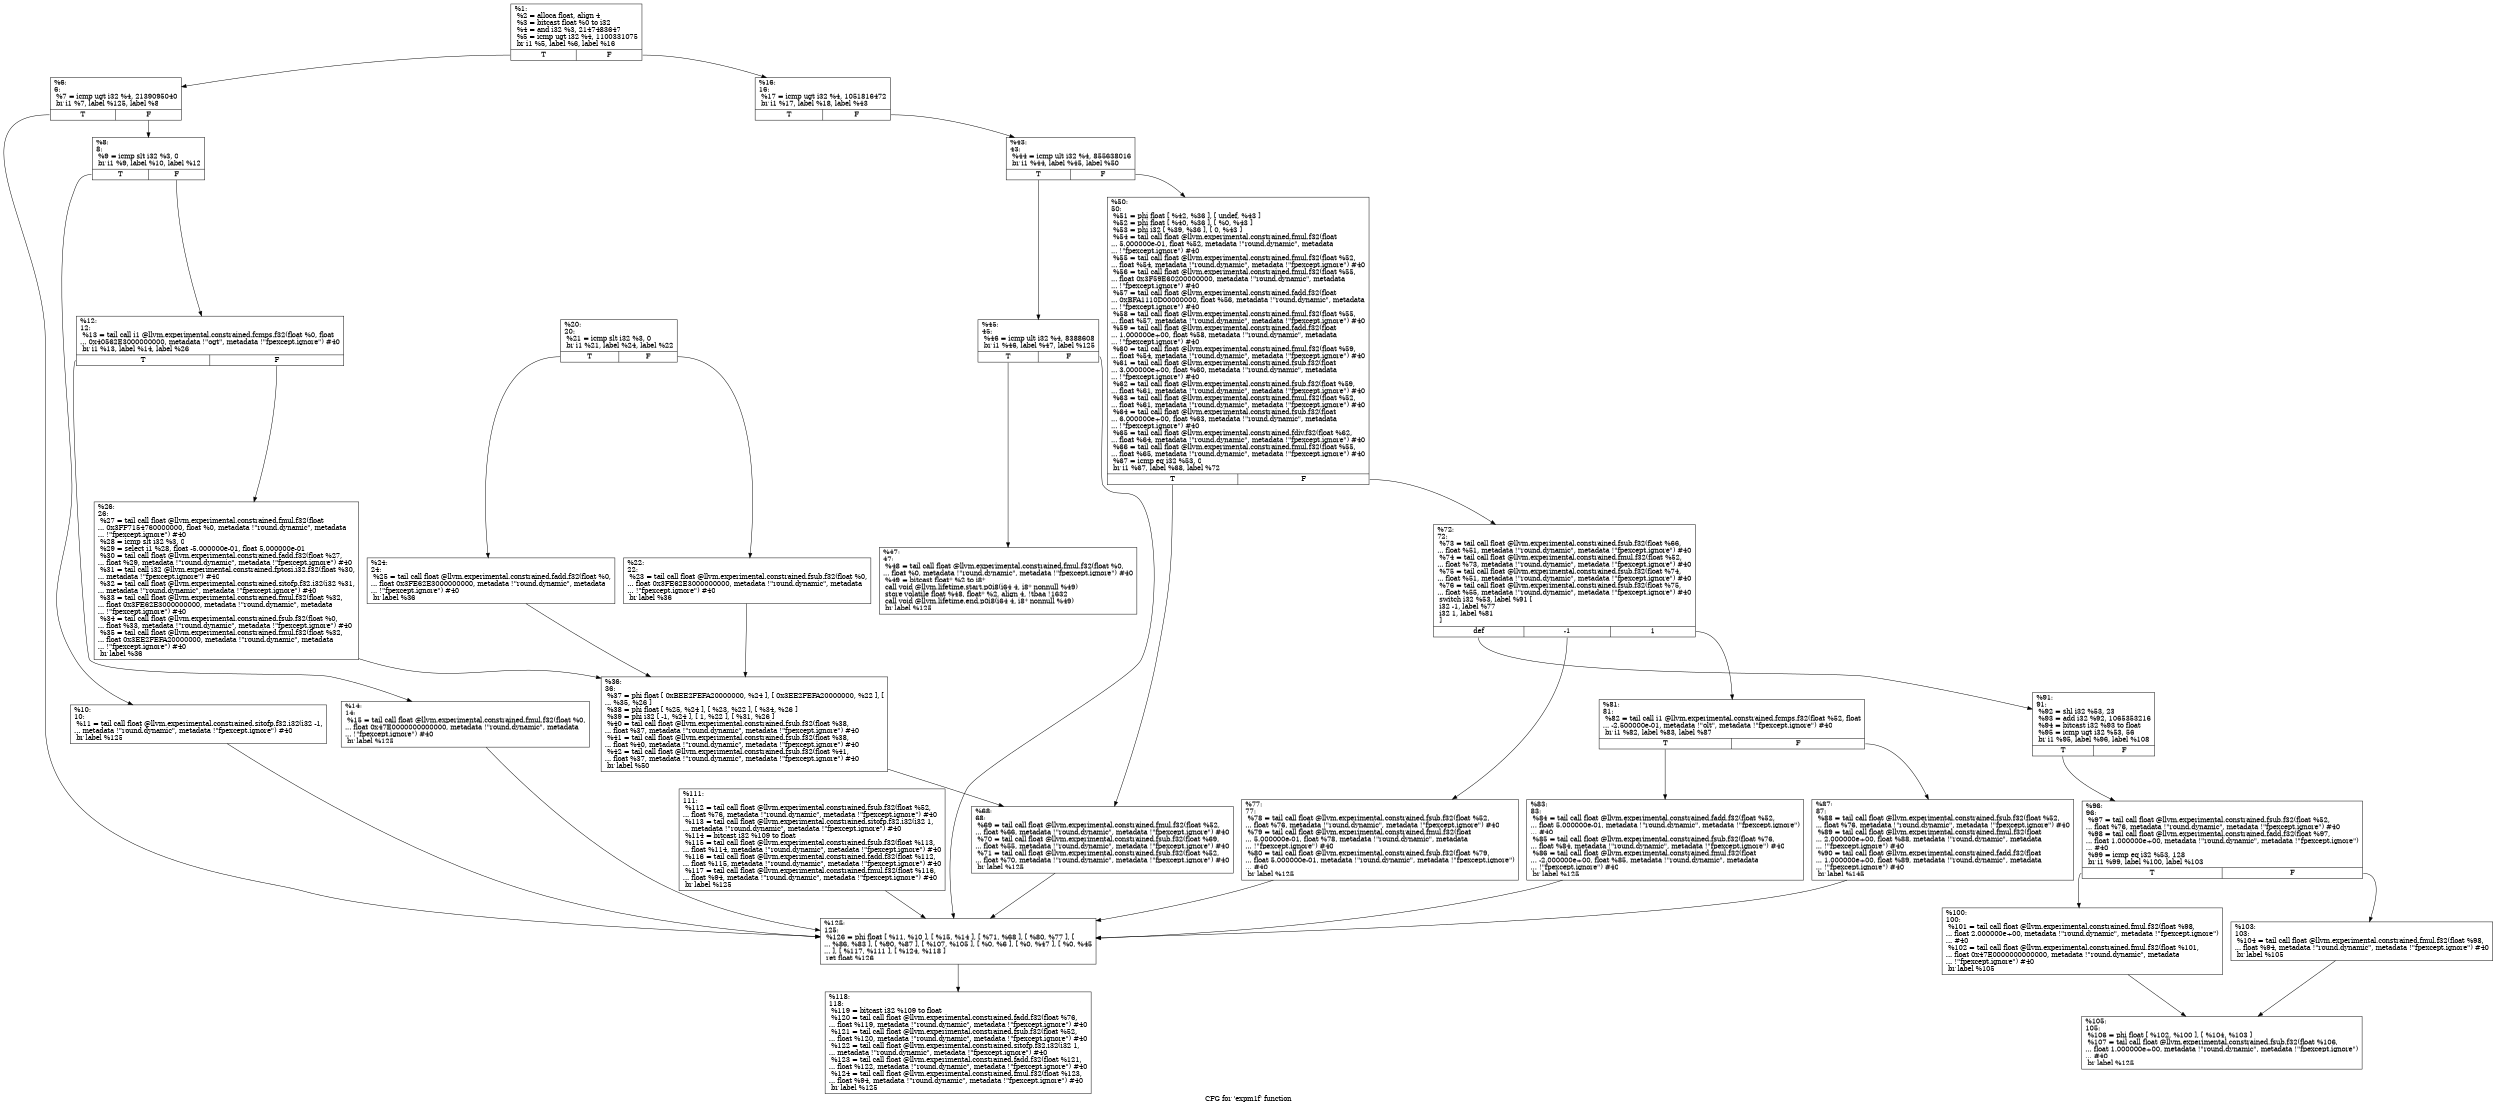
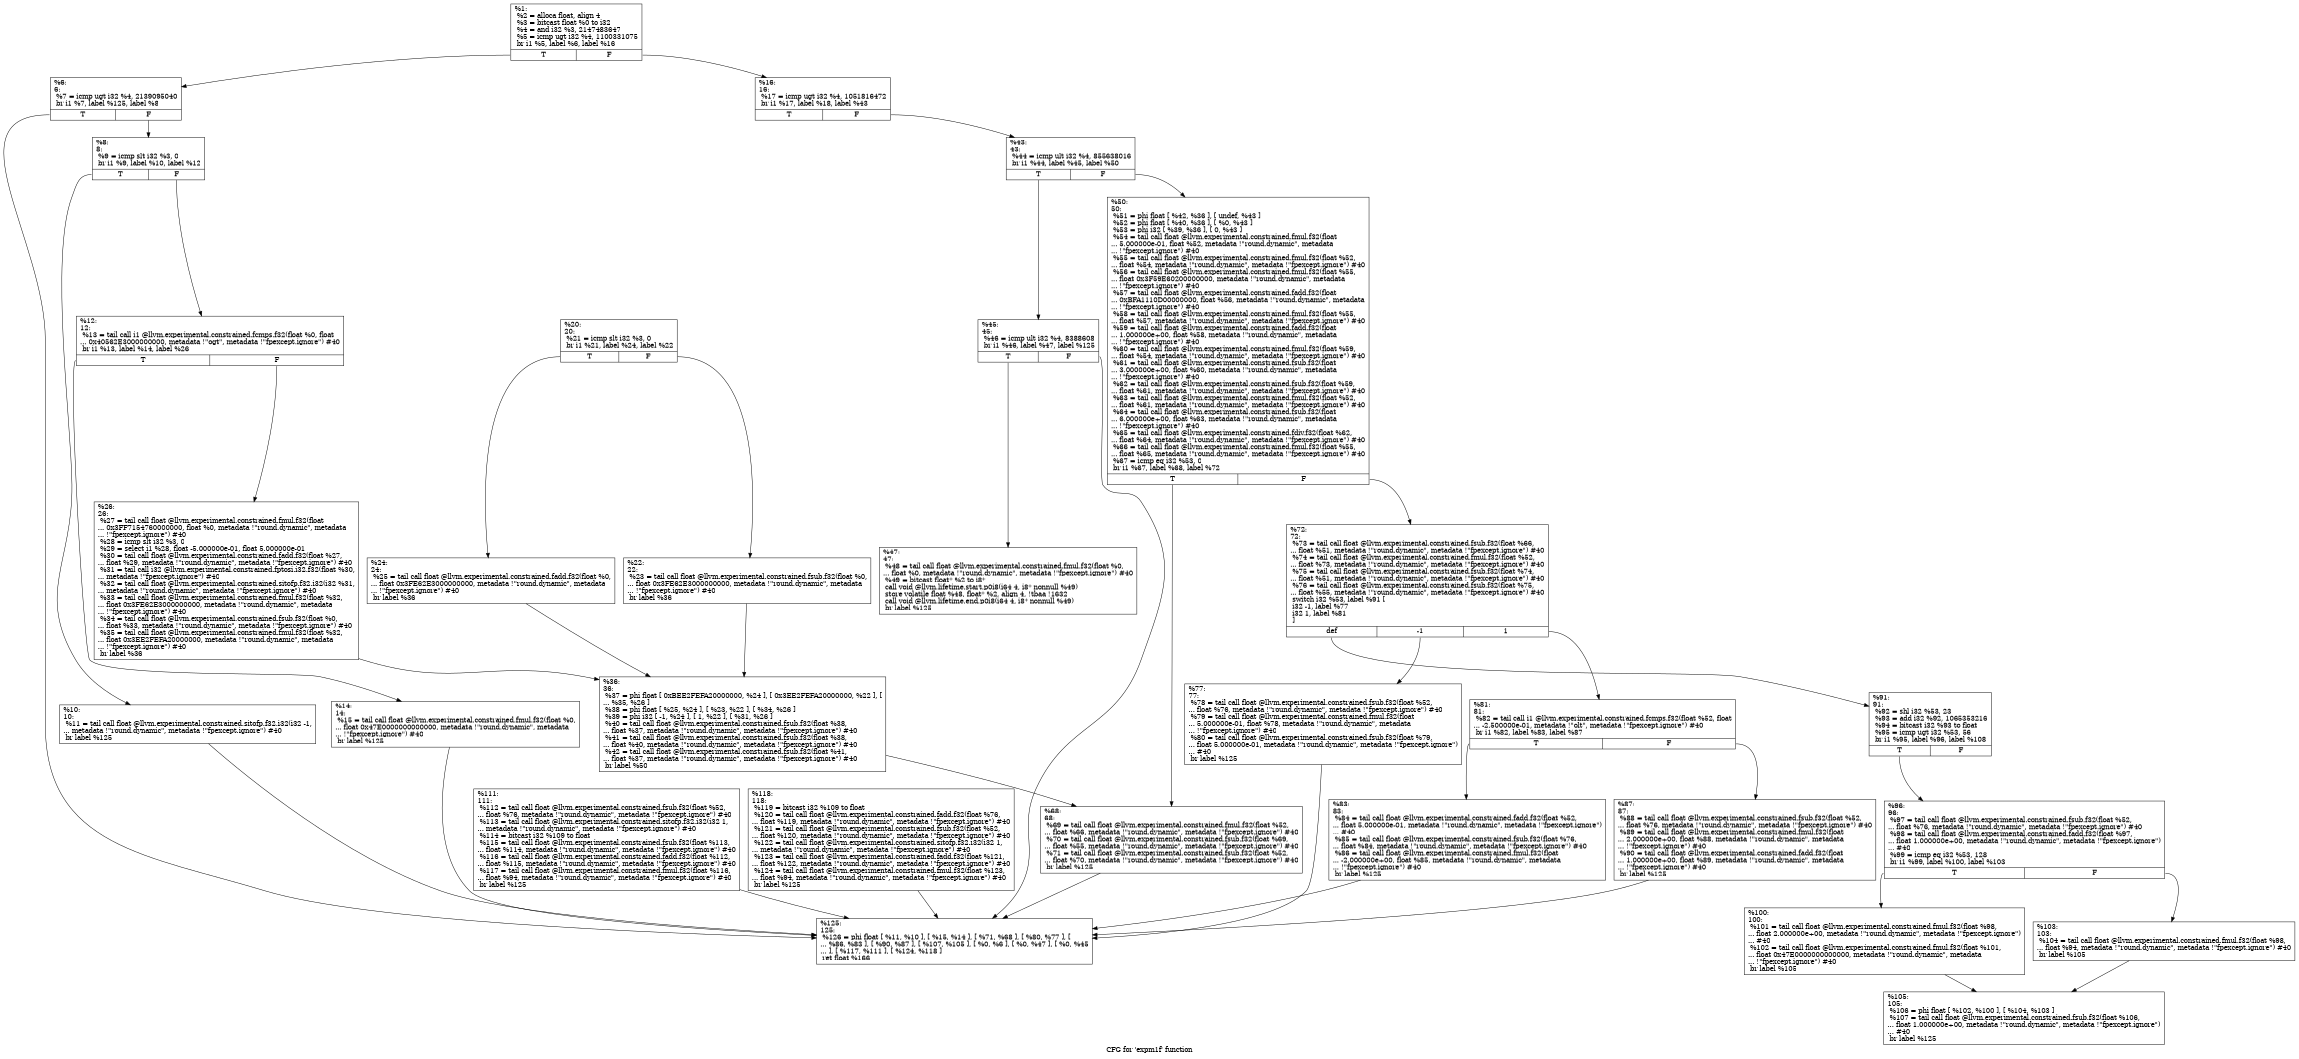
node "%87:": text "br label %145" -> "br label %125"
node "%125:": text "ret float %126" -> "ret float %166"
edge "%125:" -> "%118:": reversed
